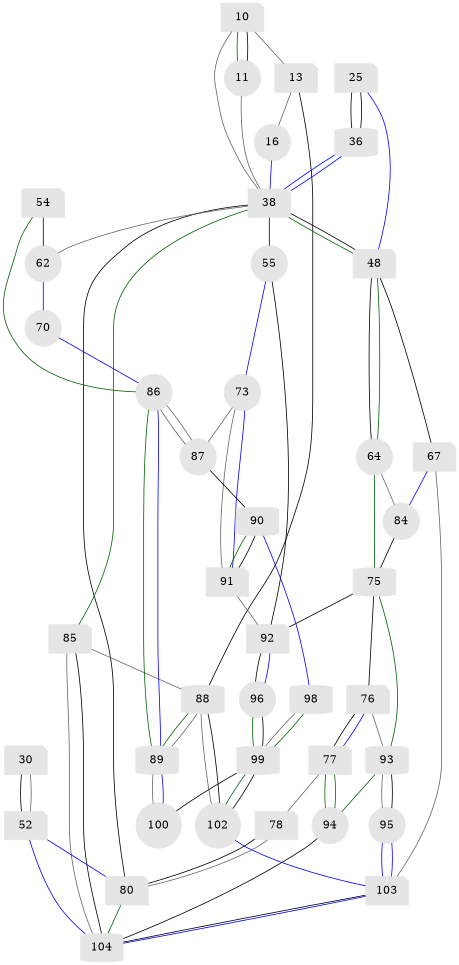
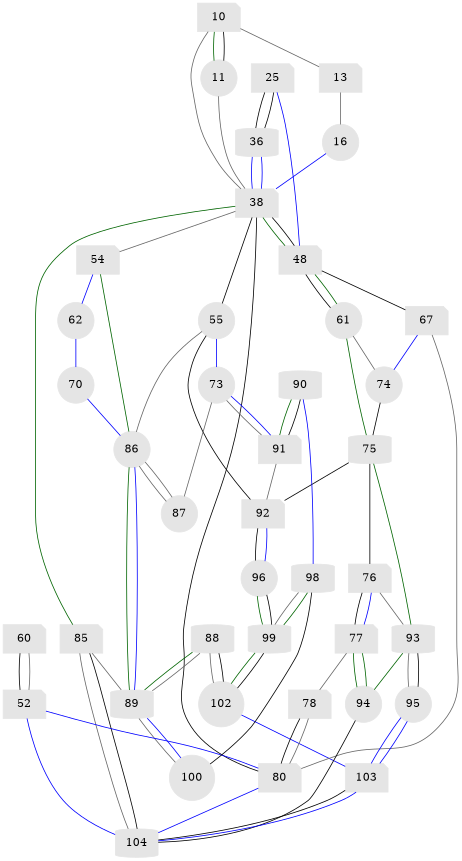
edge "38" -- "62": now "38" -- "54"
edge "54" -- "62": color black -> blue
edge "55" -- "86": added
edge "13" -- "88": removed
node "64": label "64" -> "61"
edge "87" -- "90": removed
node "84": label "84" -> "74"
edge "85" -- "88": now "85" -- "89"
edge "67" -- "103": now "67" -- "80"
node "30": label "30" -> "60"
edge "99" -- "100": now "98" -- "100"
edge "80" -- "104": color darkgreen -> blue
